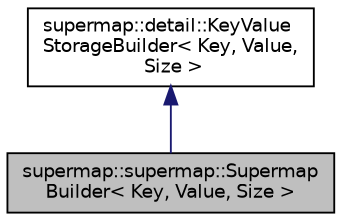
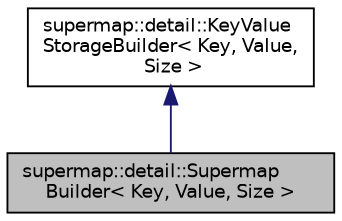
node "supermap::supermap::Supermap Builder< Key, Value, Size >": label "supermap::supermap::Supermap Builder< Key, Value, Size >" -> "supermap::detail::Supermap Builder< Key, Value, Size >"
